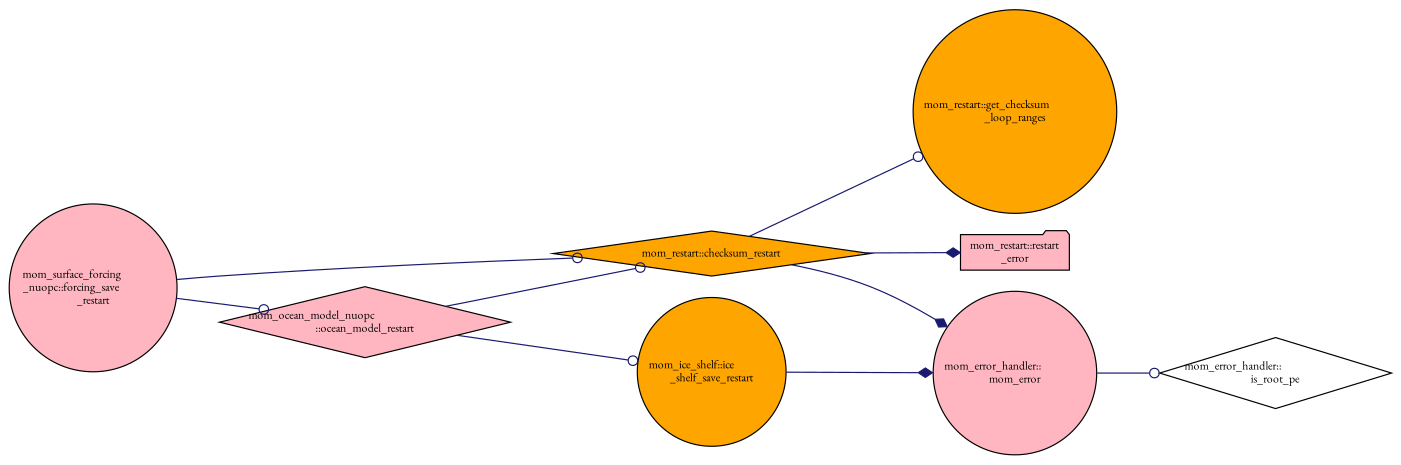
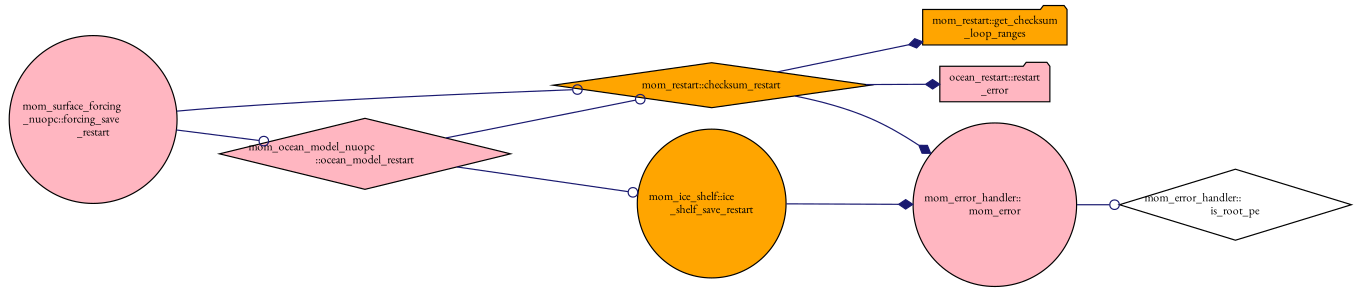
node "mom_restart::get_checksum _loop_ranges": shape circle -> folder
edge "mom_restart::checksum_restart" -> "mom_restart::get_checksum _loop_ranges": arrowhead odot -> diamond
node "mom_restart::restart _error": label "mom_restart::restart _error" -> "ocean_restart::restart _error"
